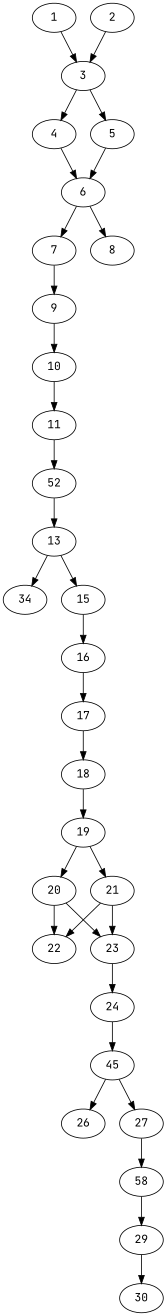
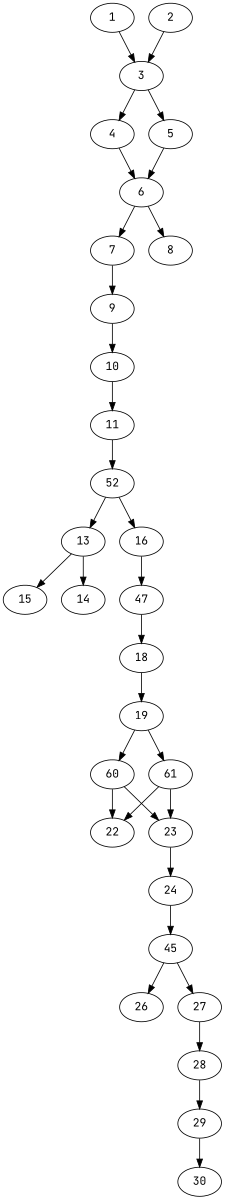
node "34": label "34" -> "14"
edge "15" -> "16": now "52" -> "16"
node "17": label "17" -> "47"
node "20": label "20" -> "60"
node "21": label "21" -> "61"
node "58": label "58" -> "28"
